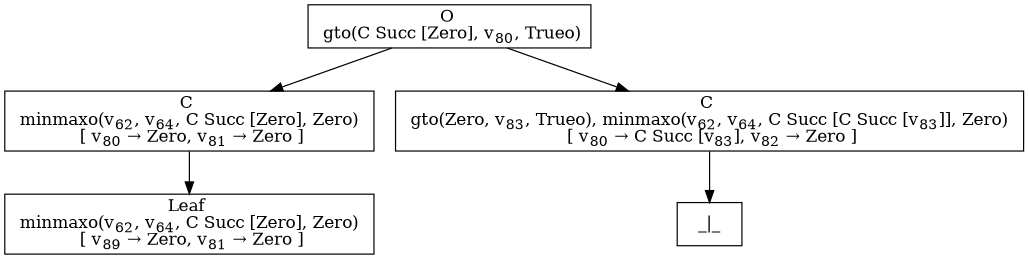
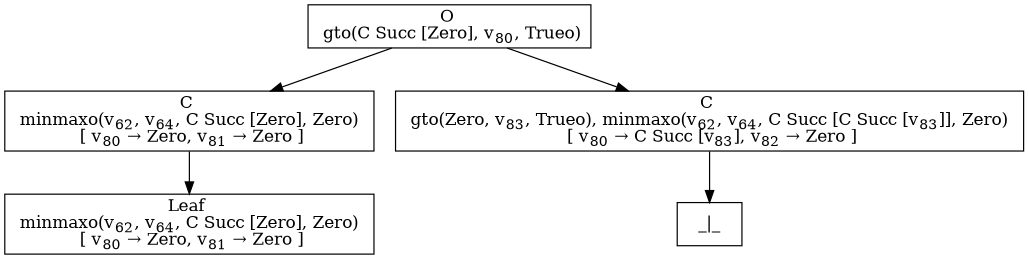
node "Leaf": text "89" -> "80"
